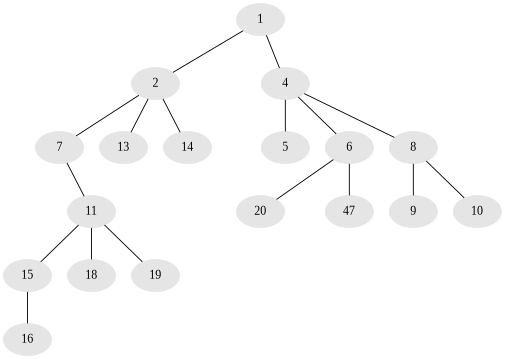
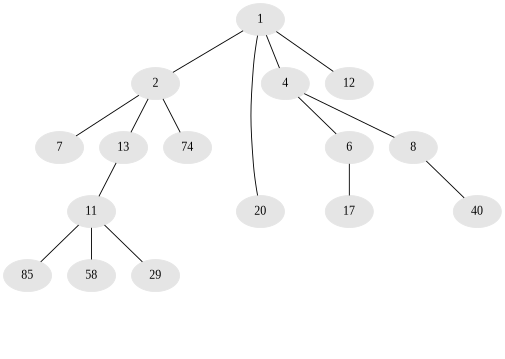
node "12": added
node "14": label "14" -> "74"
node "5": removed
edge "6" -- "20": now "1" -- "20"
edge "7" -- "11": now "13" -- "11"
node "47": label "47" -> "17"
node "9": removed
node "10": label "10" -> "40"
node "15": label "15" -> "85"
node "18": label "18" -> "58"
node "19": label "19" -> "29"
node "16": removed
